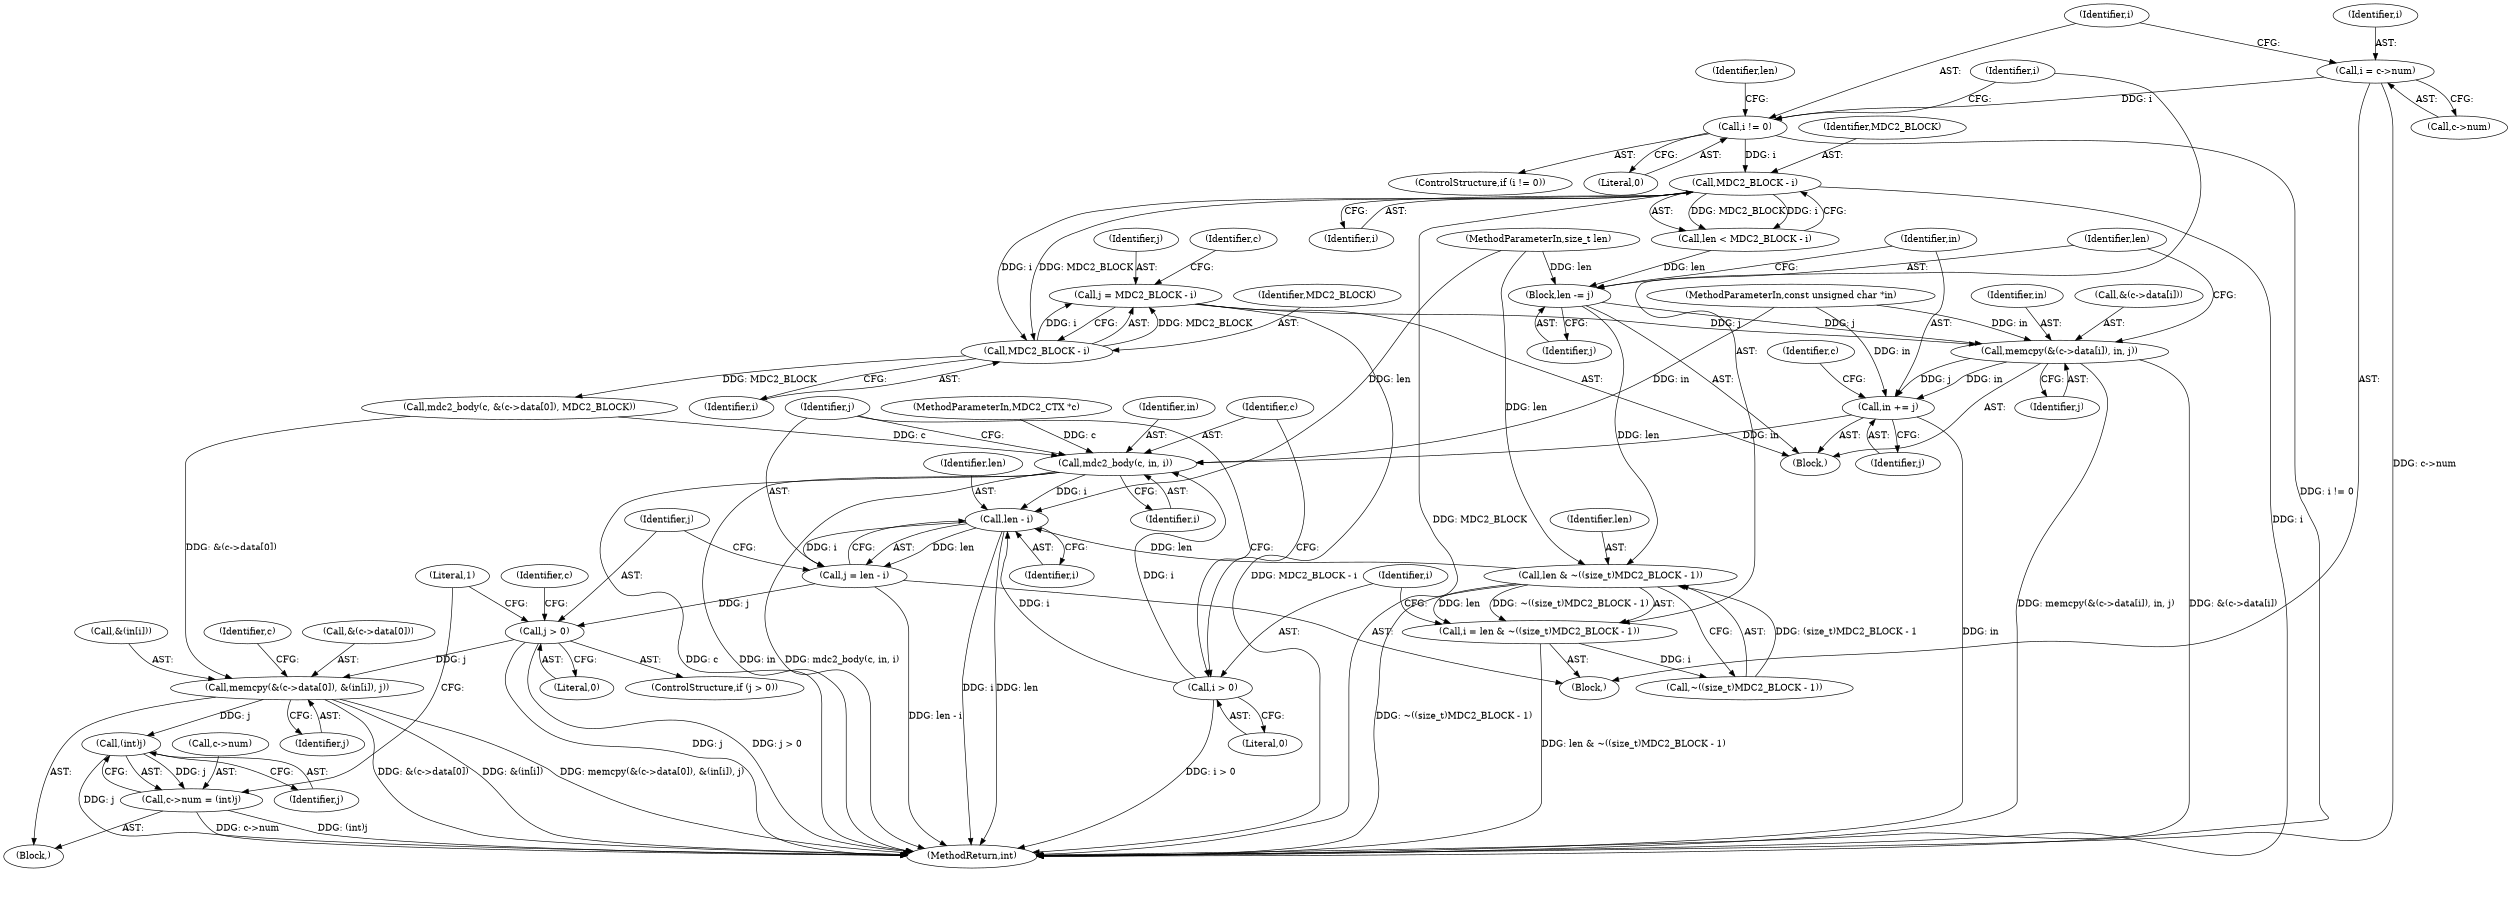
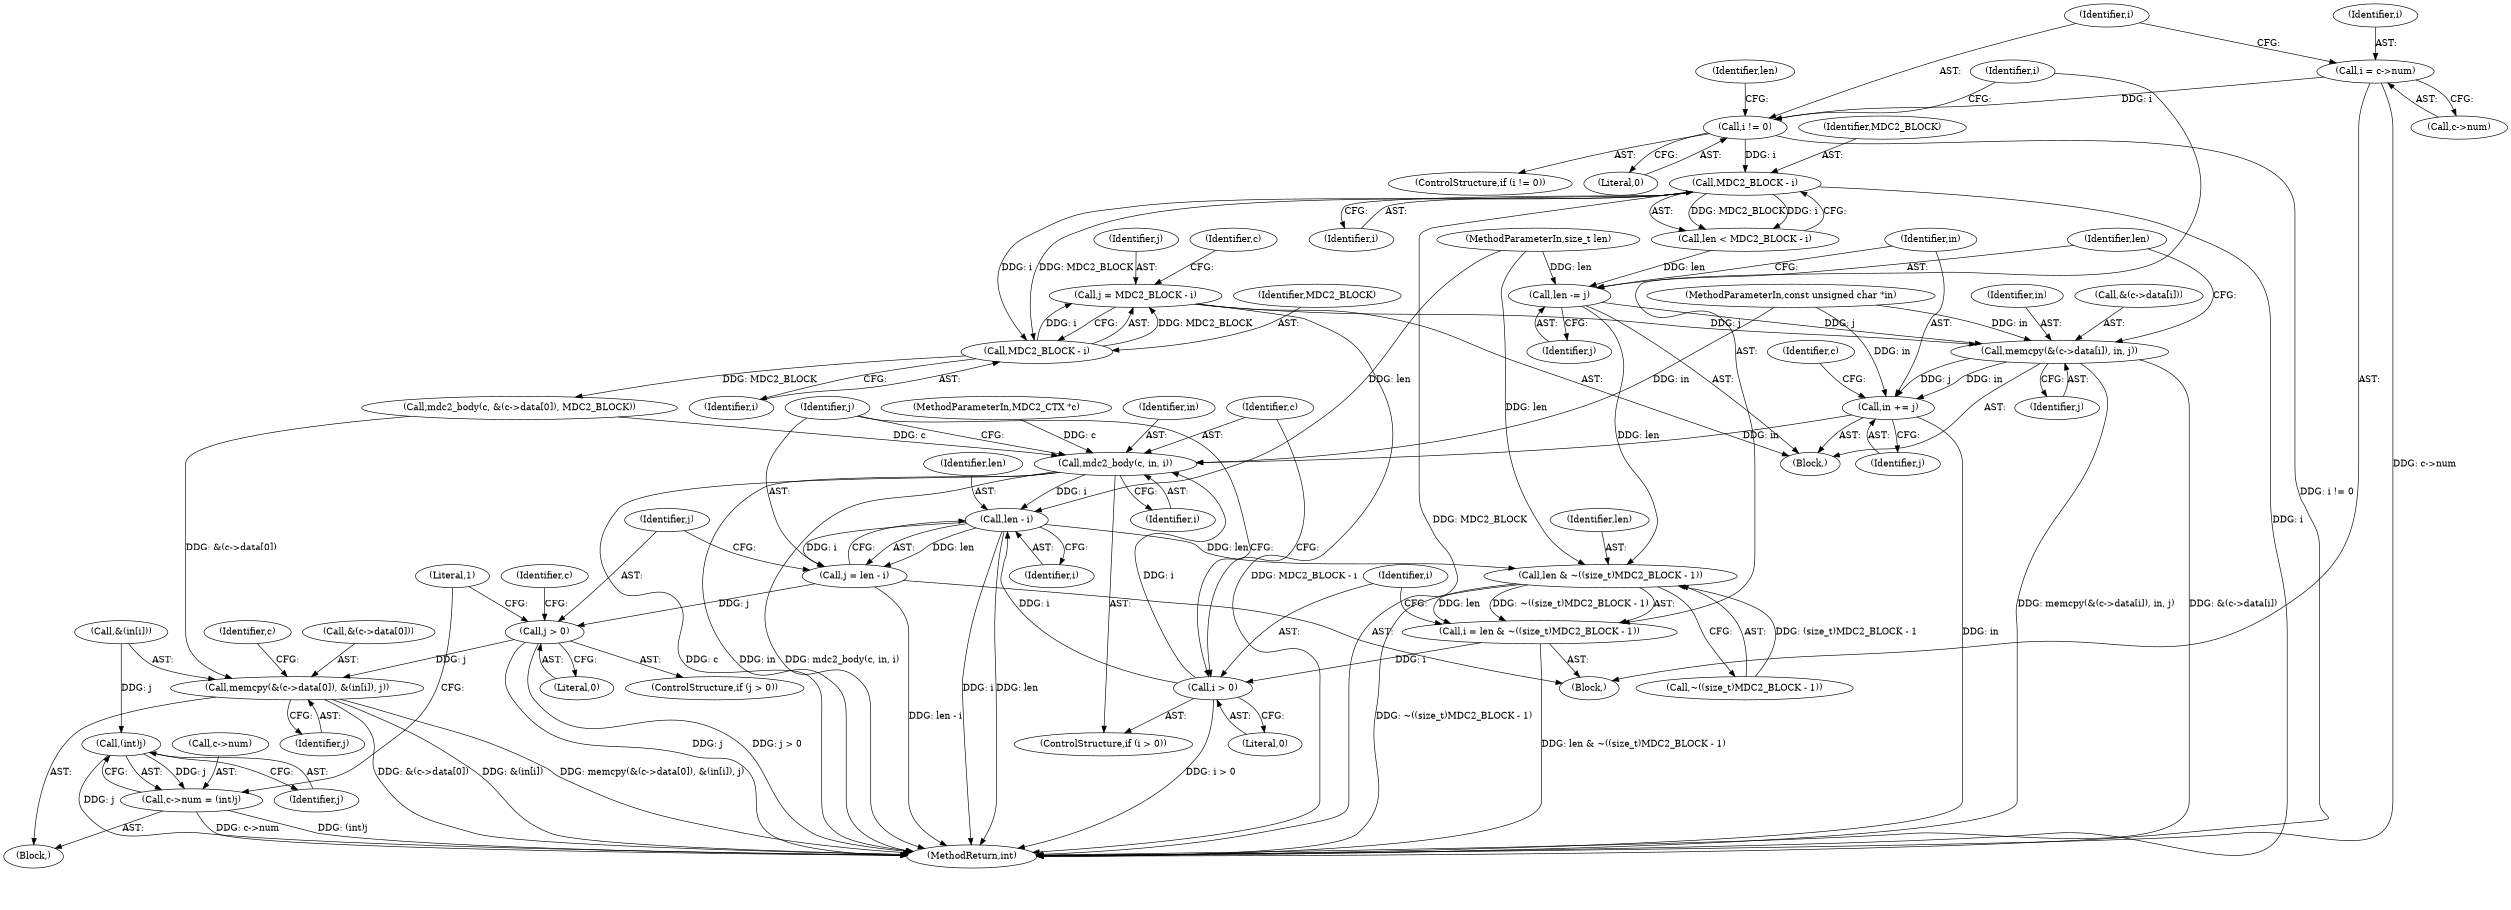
node "(Block,len -= j)": label "(Block,len -= j)" -> "(Call,len -= j)"
edge "(Call,len & ~((size_t)MDC2_BLOCK - 1))" -> "(Call,len - i)": reversed
edge "(Call,i = len & ~((size_t)MDC2_BLOCK - 1))" -> "(Call,~((size_t)MDC2_BLOCK - 1))": now "(Call,i = len & ~((size_t)MDC2_BLOCK - 1))" -> "(Call,i > 0)"
edge "(Call,memcpy(&(c->data[0]), &(in[i]), j))" -> "(Call,(int)j)": now "(Call,&(in[i]))" -> "(Call,(int)j)"
node "(ControlStructure,if (i > 0))": added
